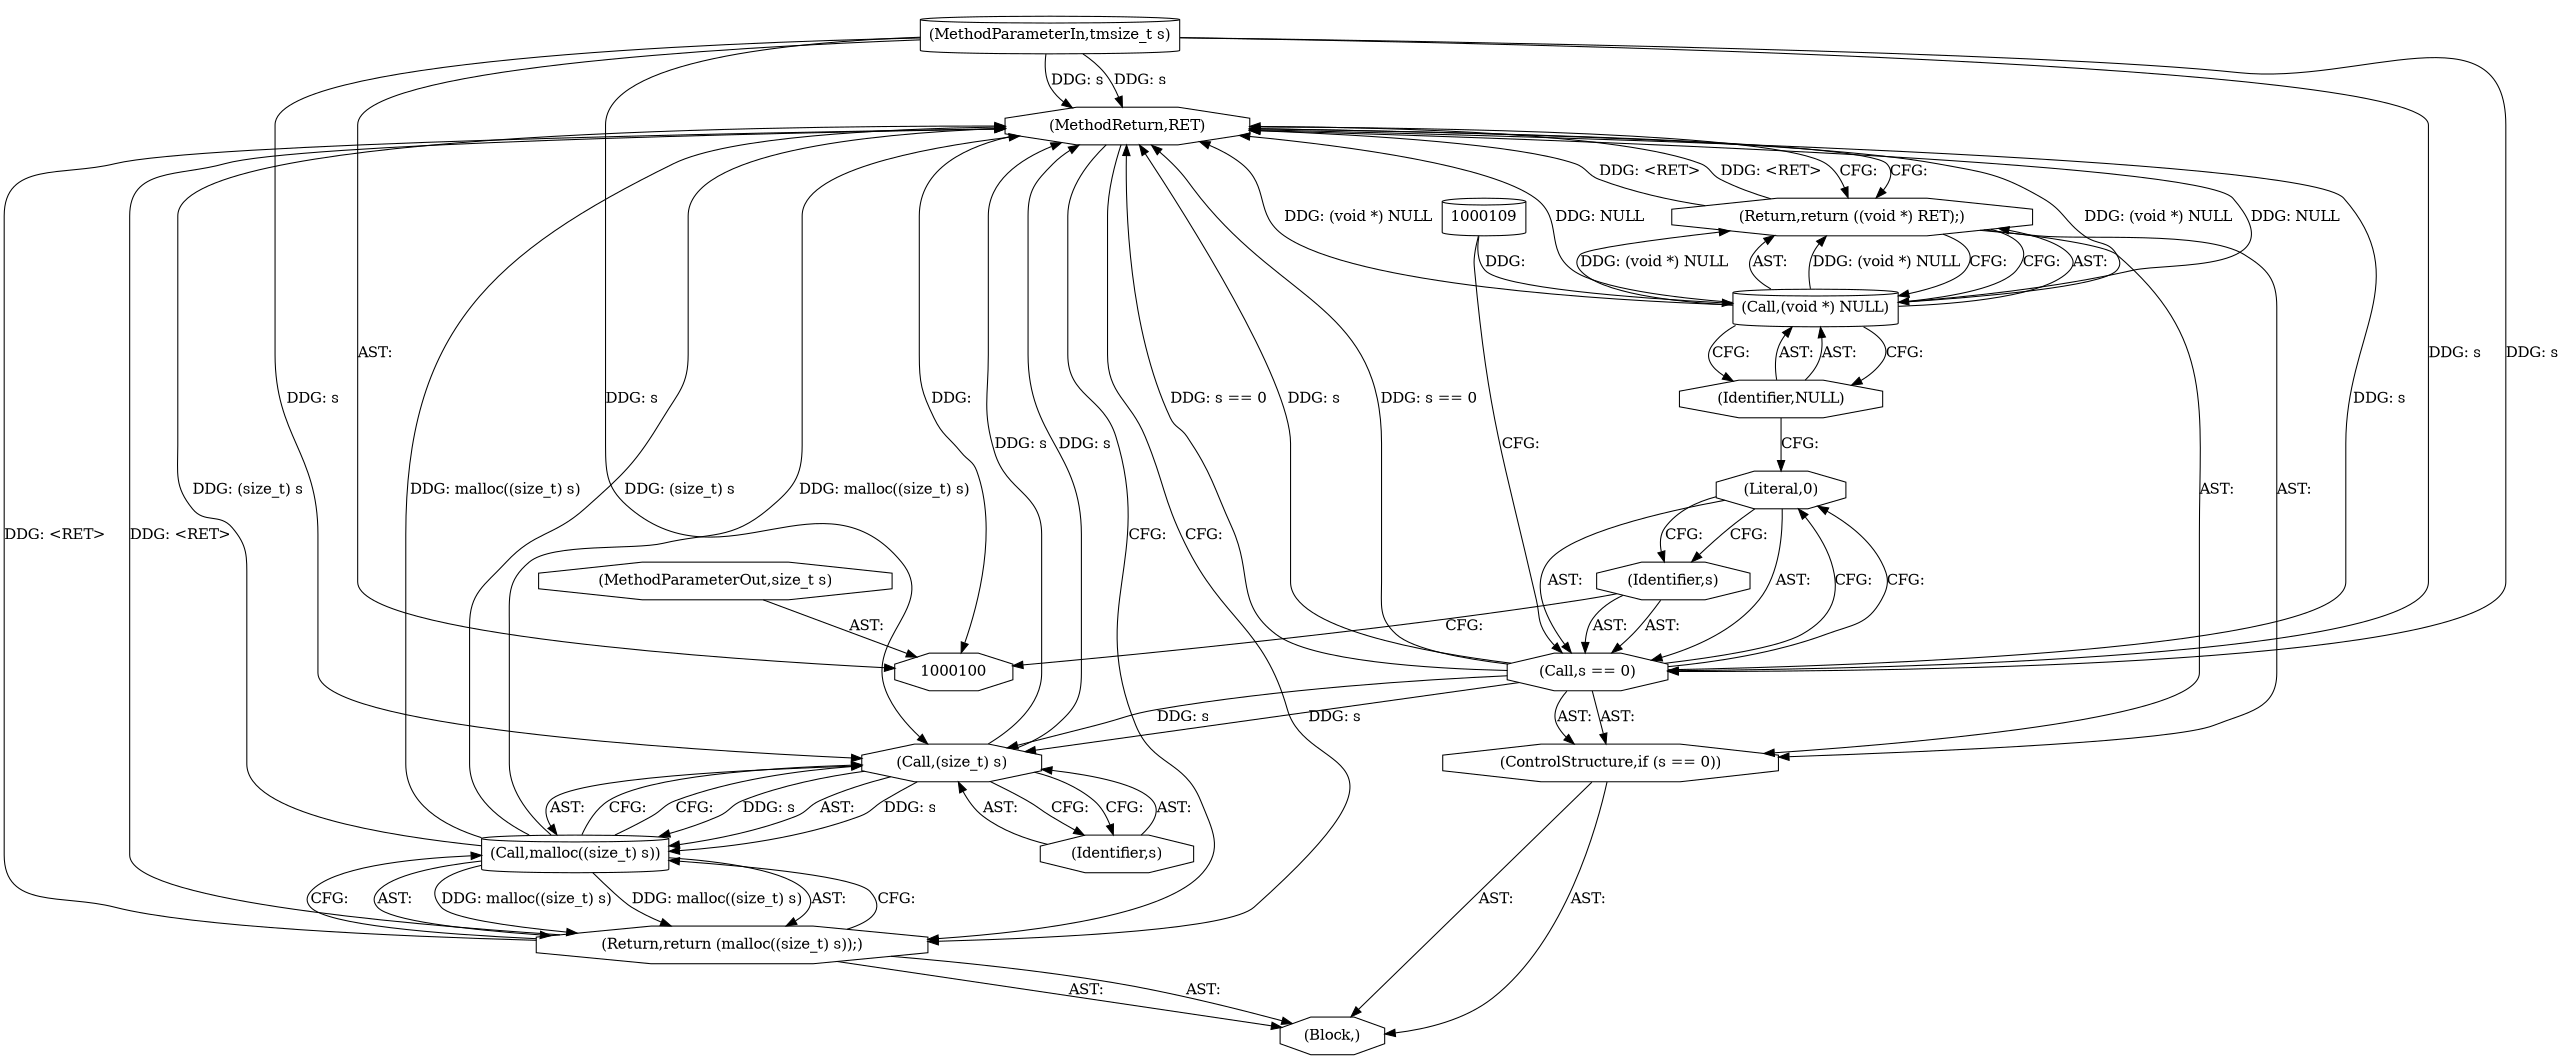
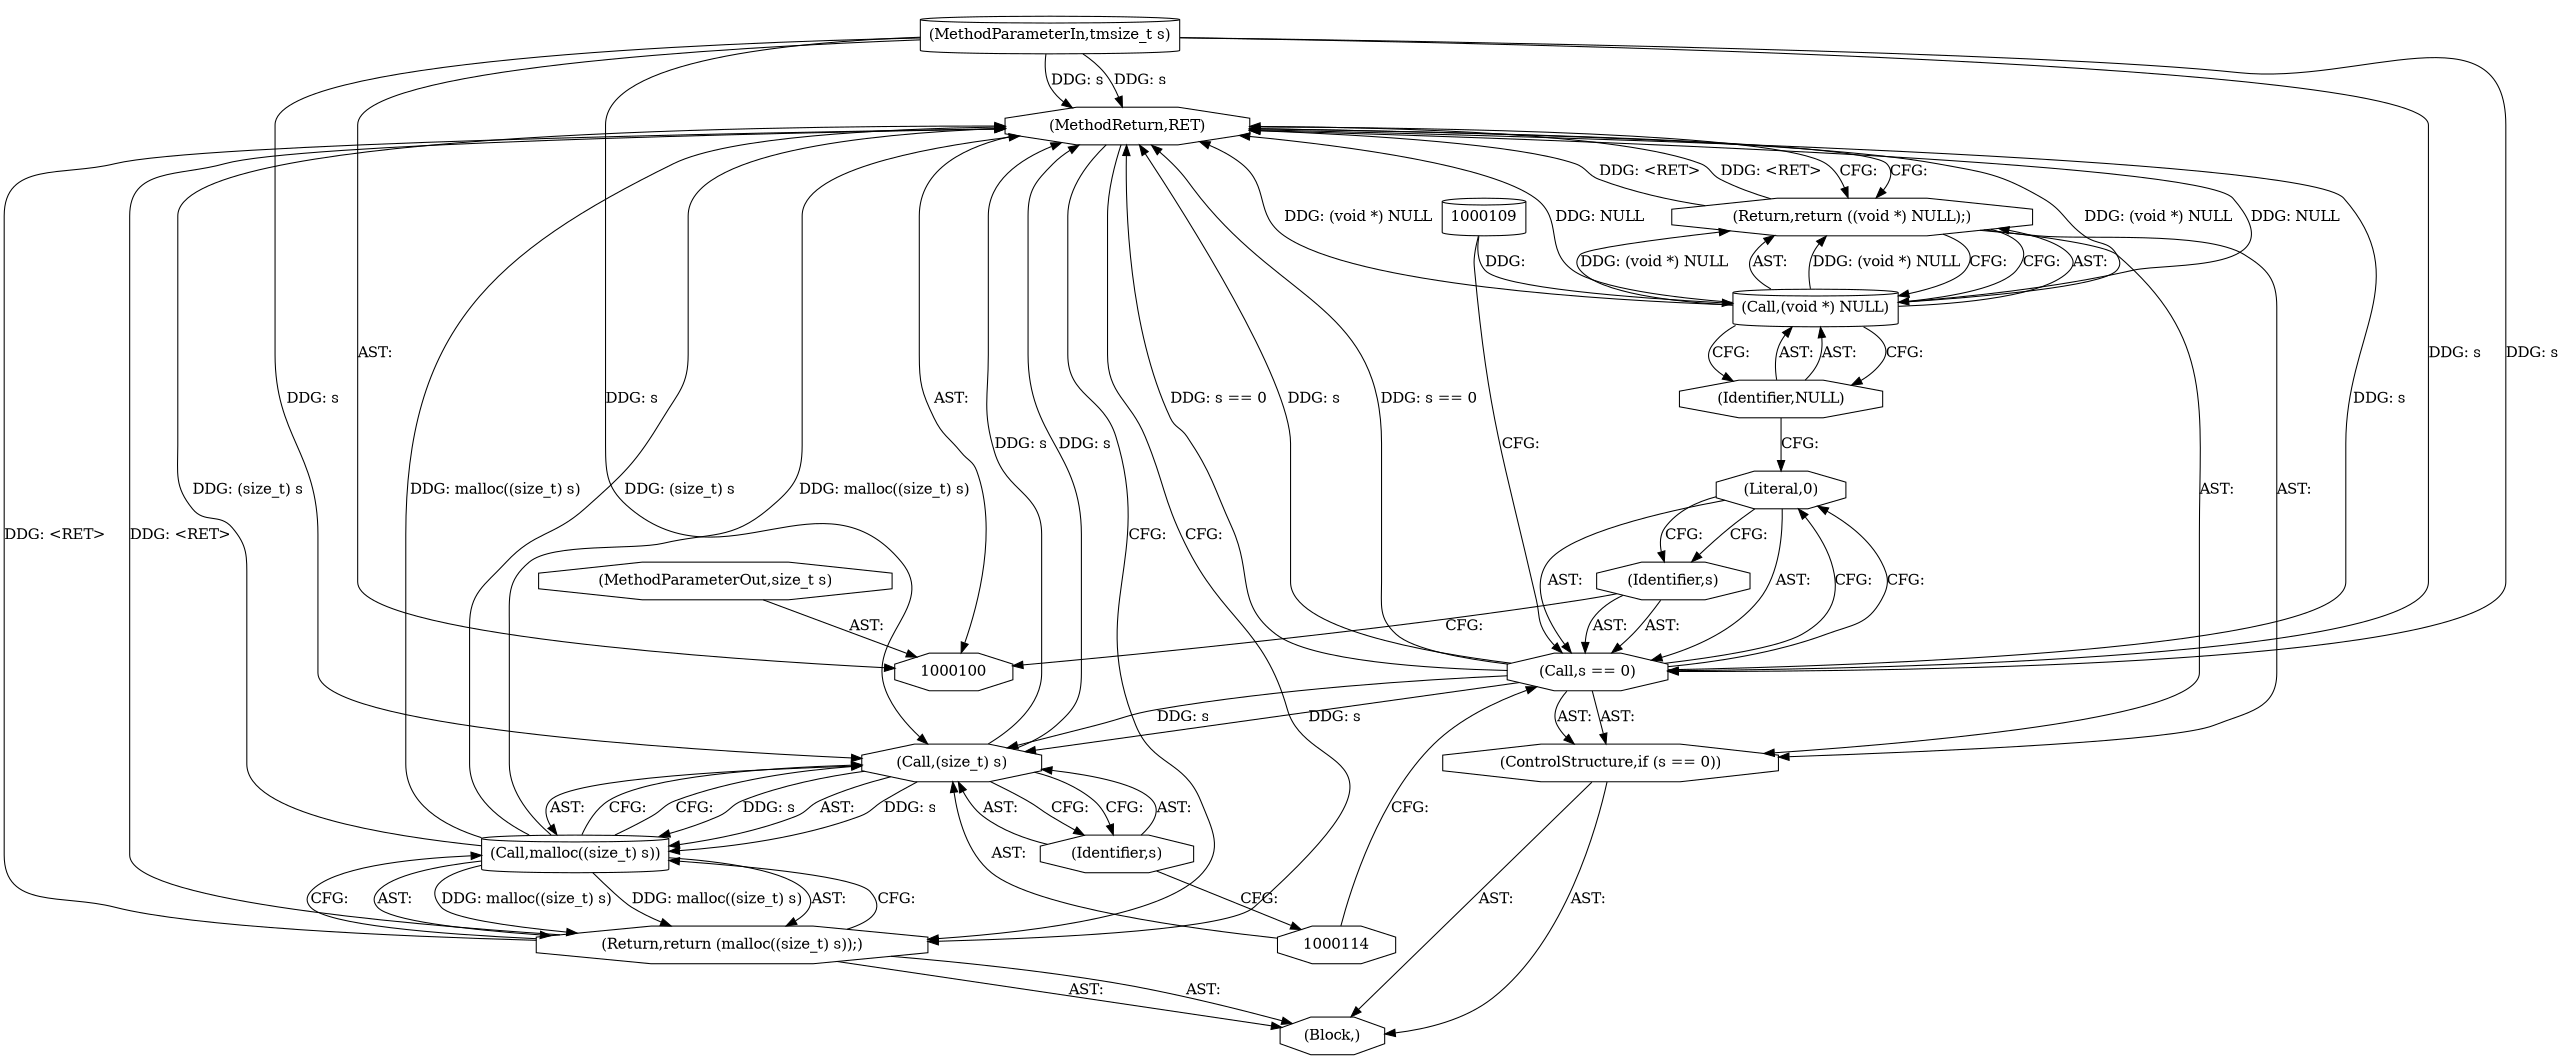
node "(Return,return ((void *) RET);)": label "(Return,return ((void *) RET);)" -> "(Return,return ((void *) NULL);)"
edge "(MethodReturn,RET)" -> "1000100": label "DDG: " -> "AST: "
node "1000114": added
